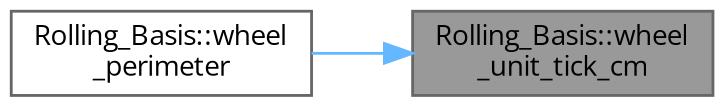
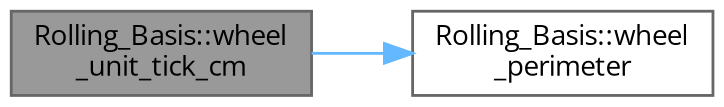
edge "Rolling_Basis::wheel _perimeter" -> "Rolling_Basis::wheel _unit_tick_cm": reversed
